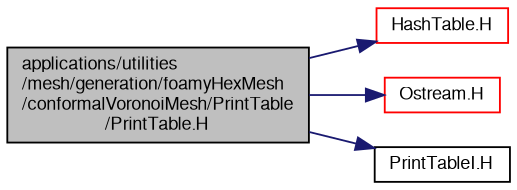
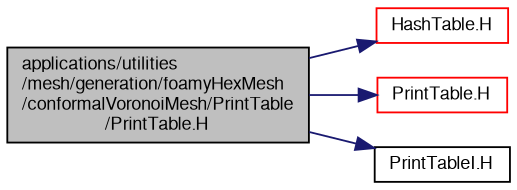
node "Ostream.H": label "Ostream.H" -> "PrintTable.H"
